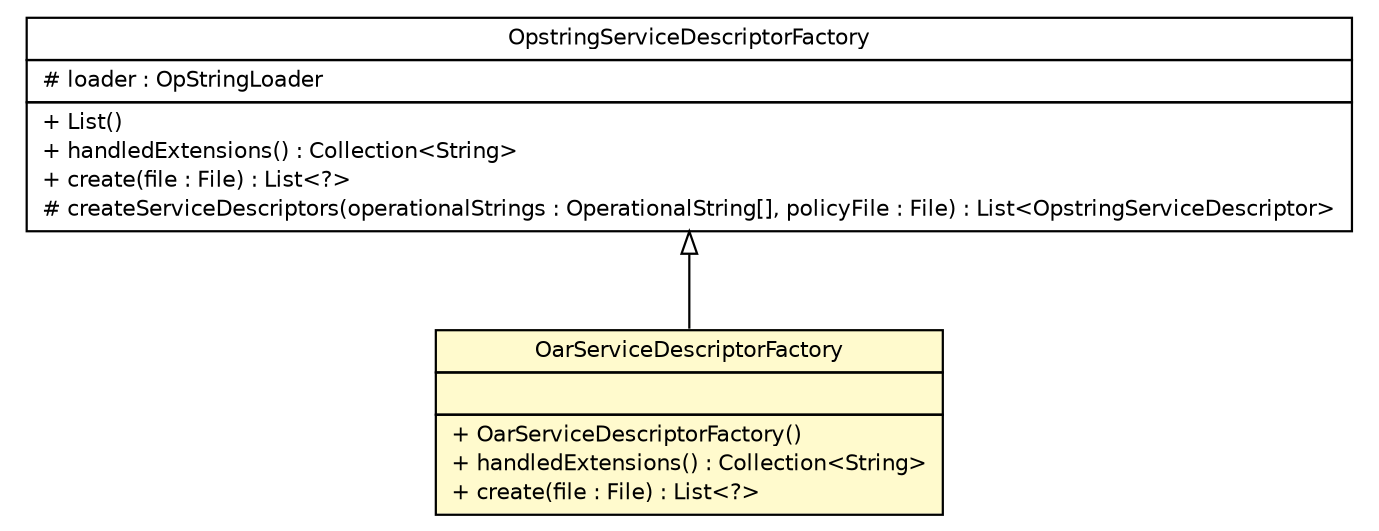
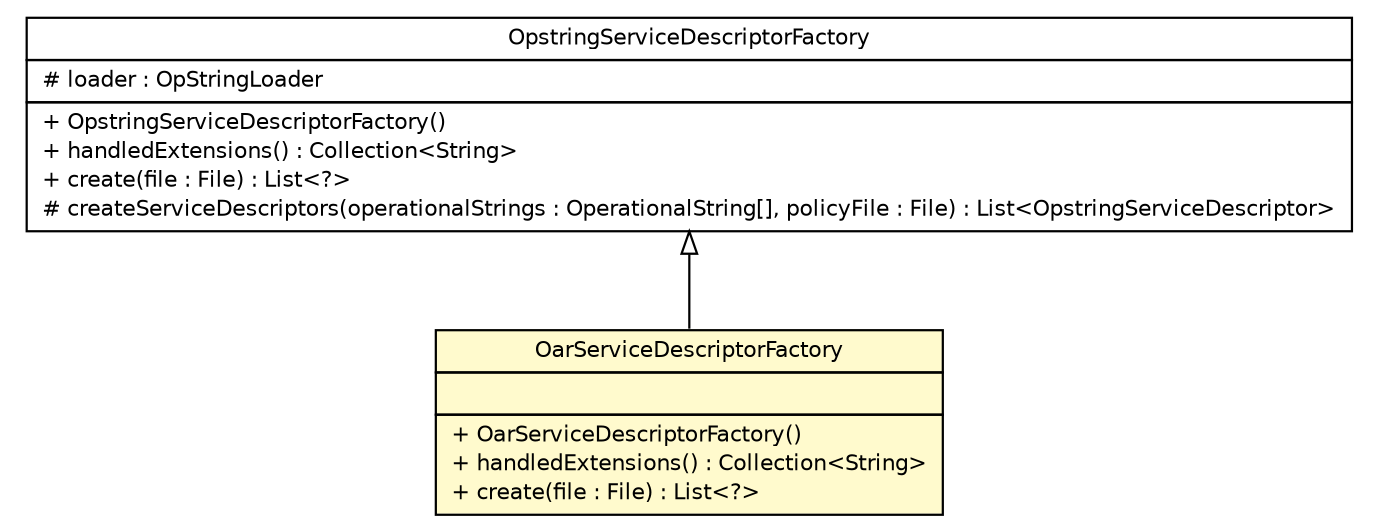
node "OpstringServiceDescriptorFactory": text "+ List()" -> "+ OpstringServiceDescriptorFactory()"
